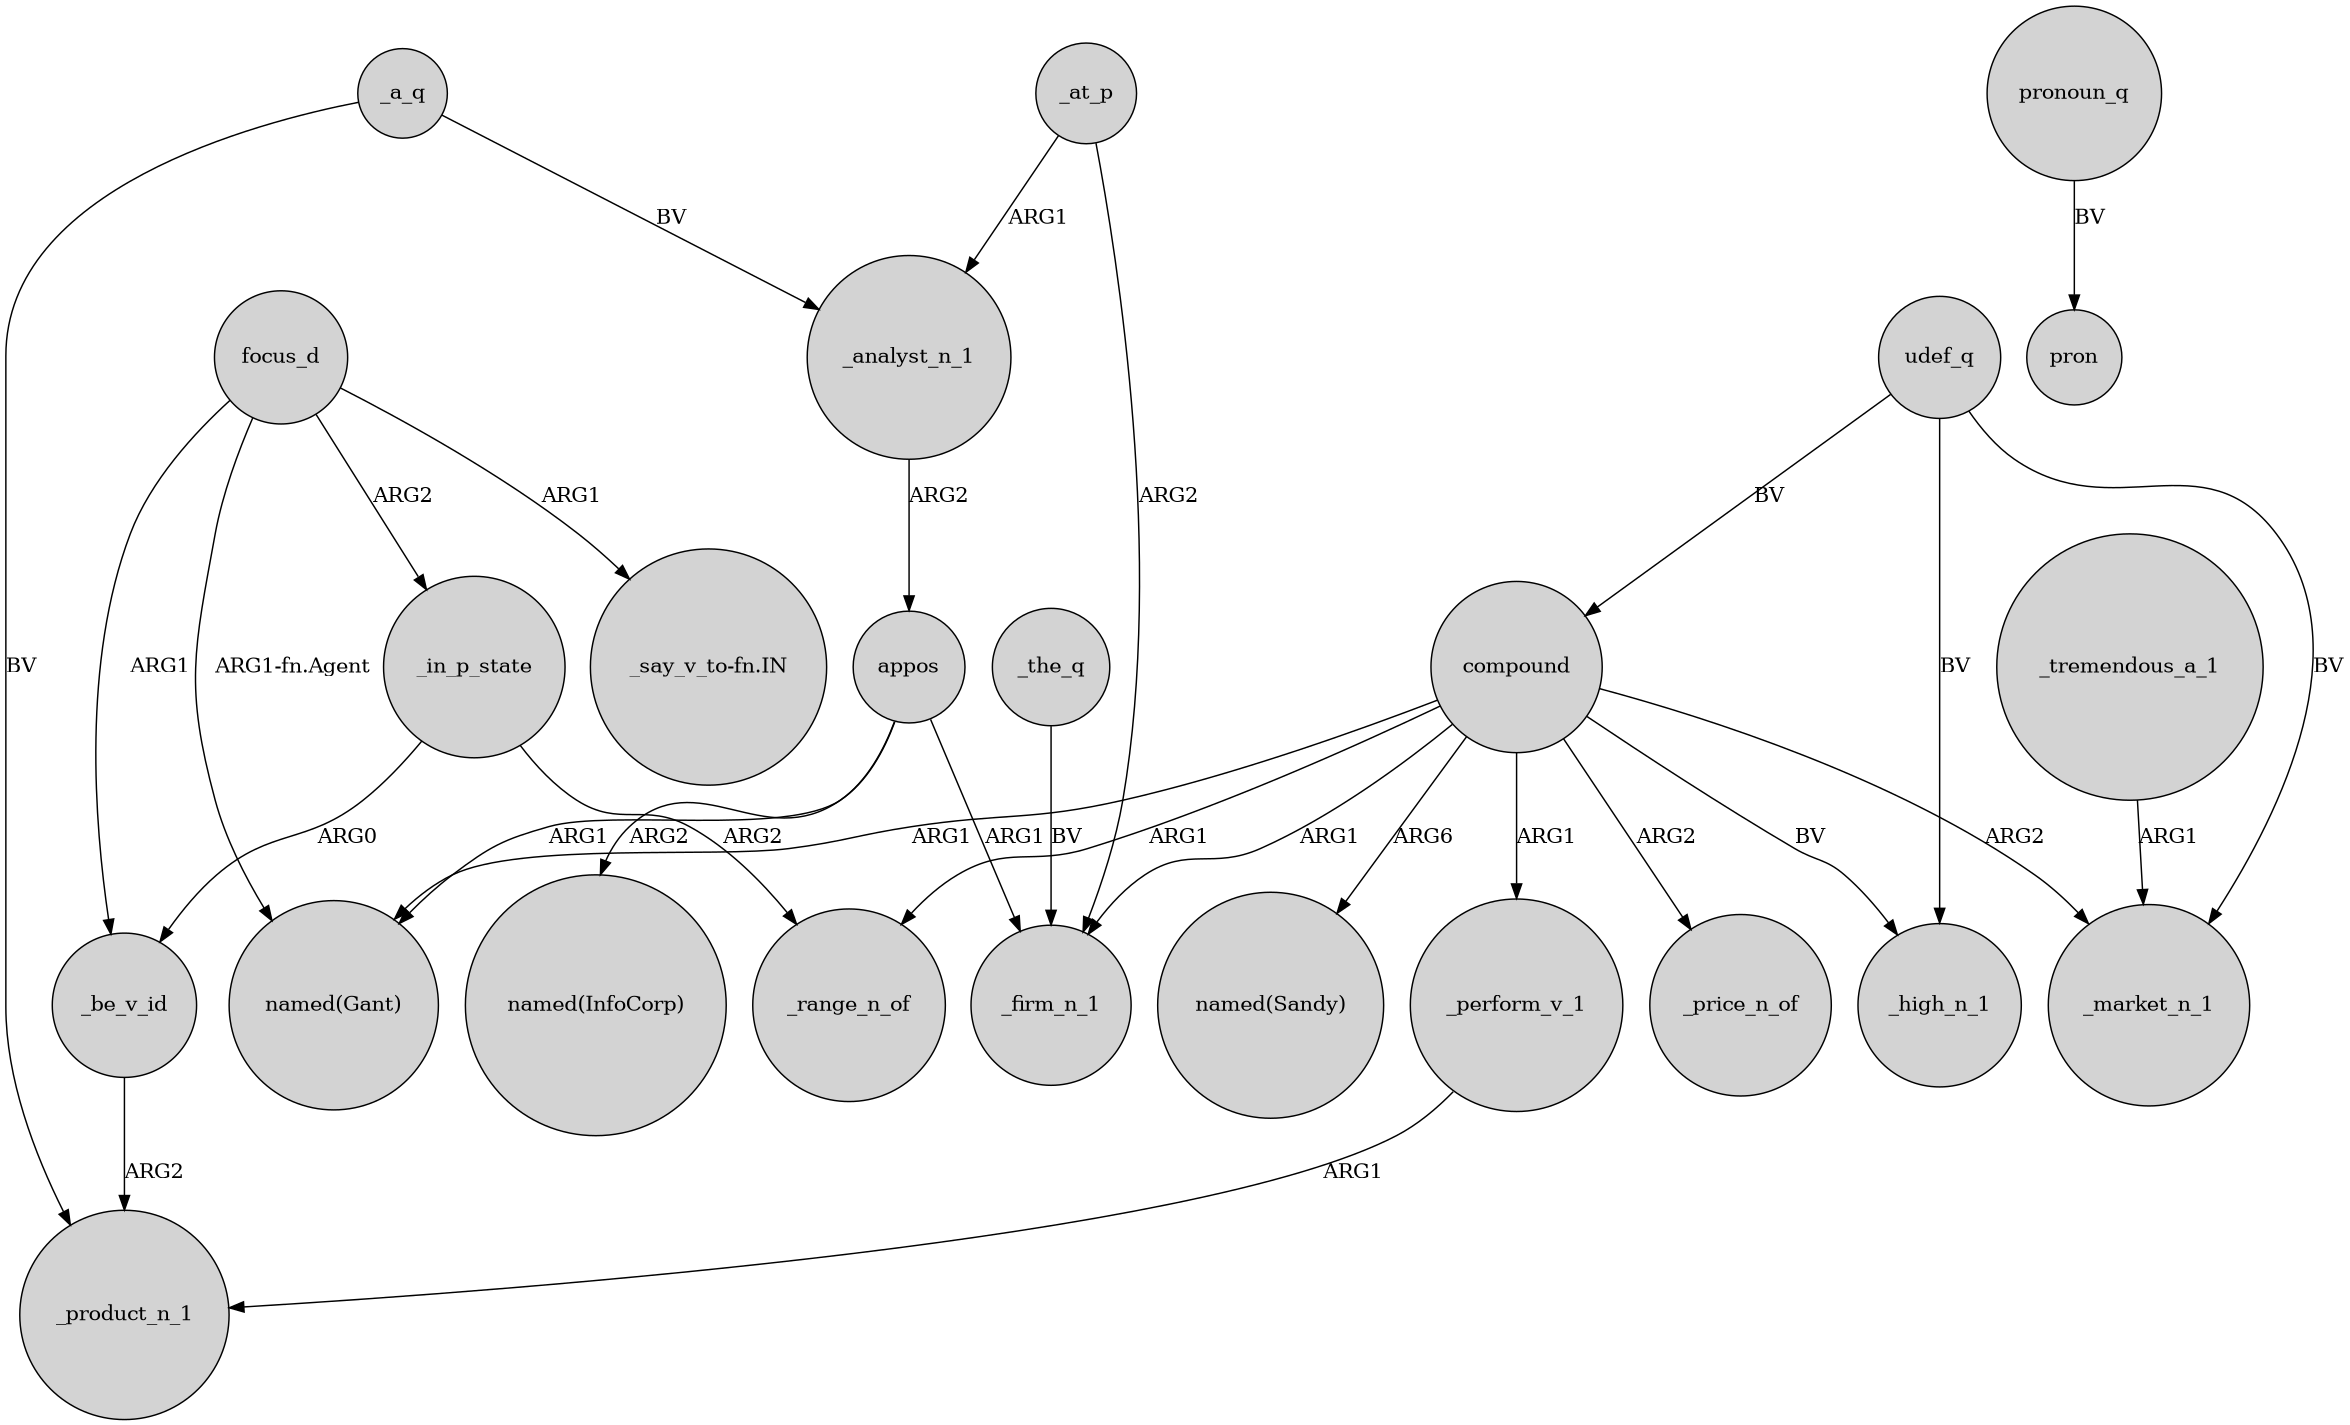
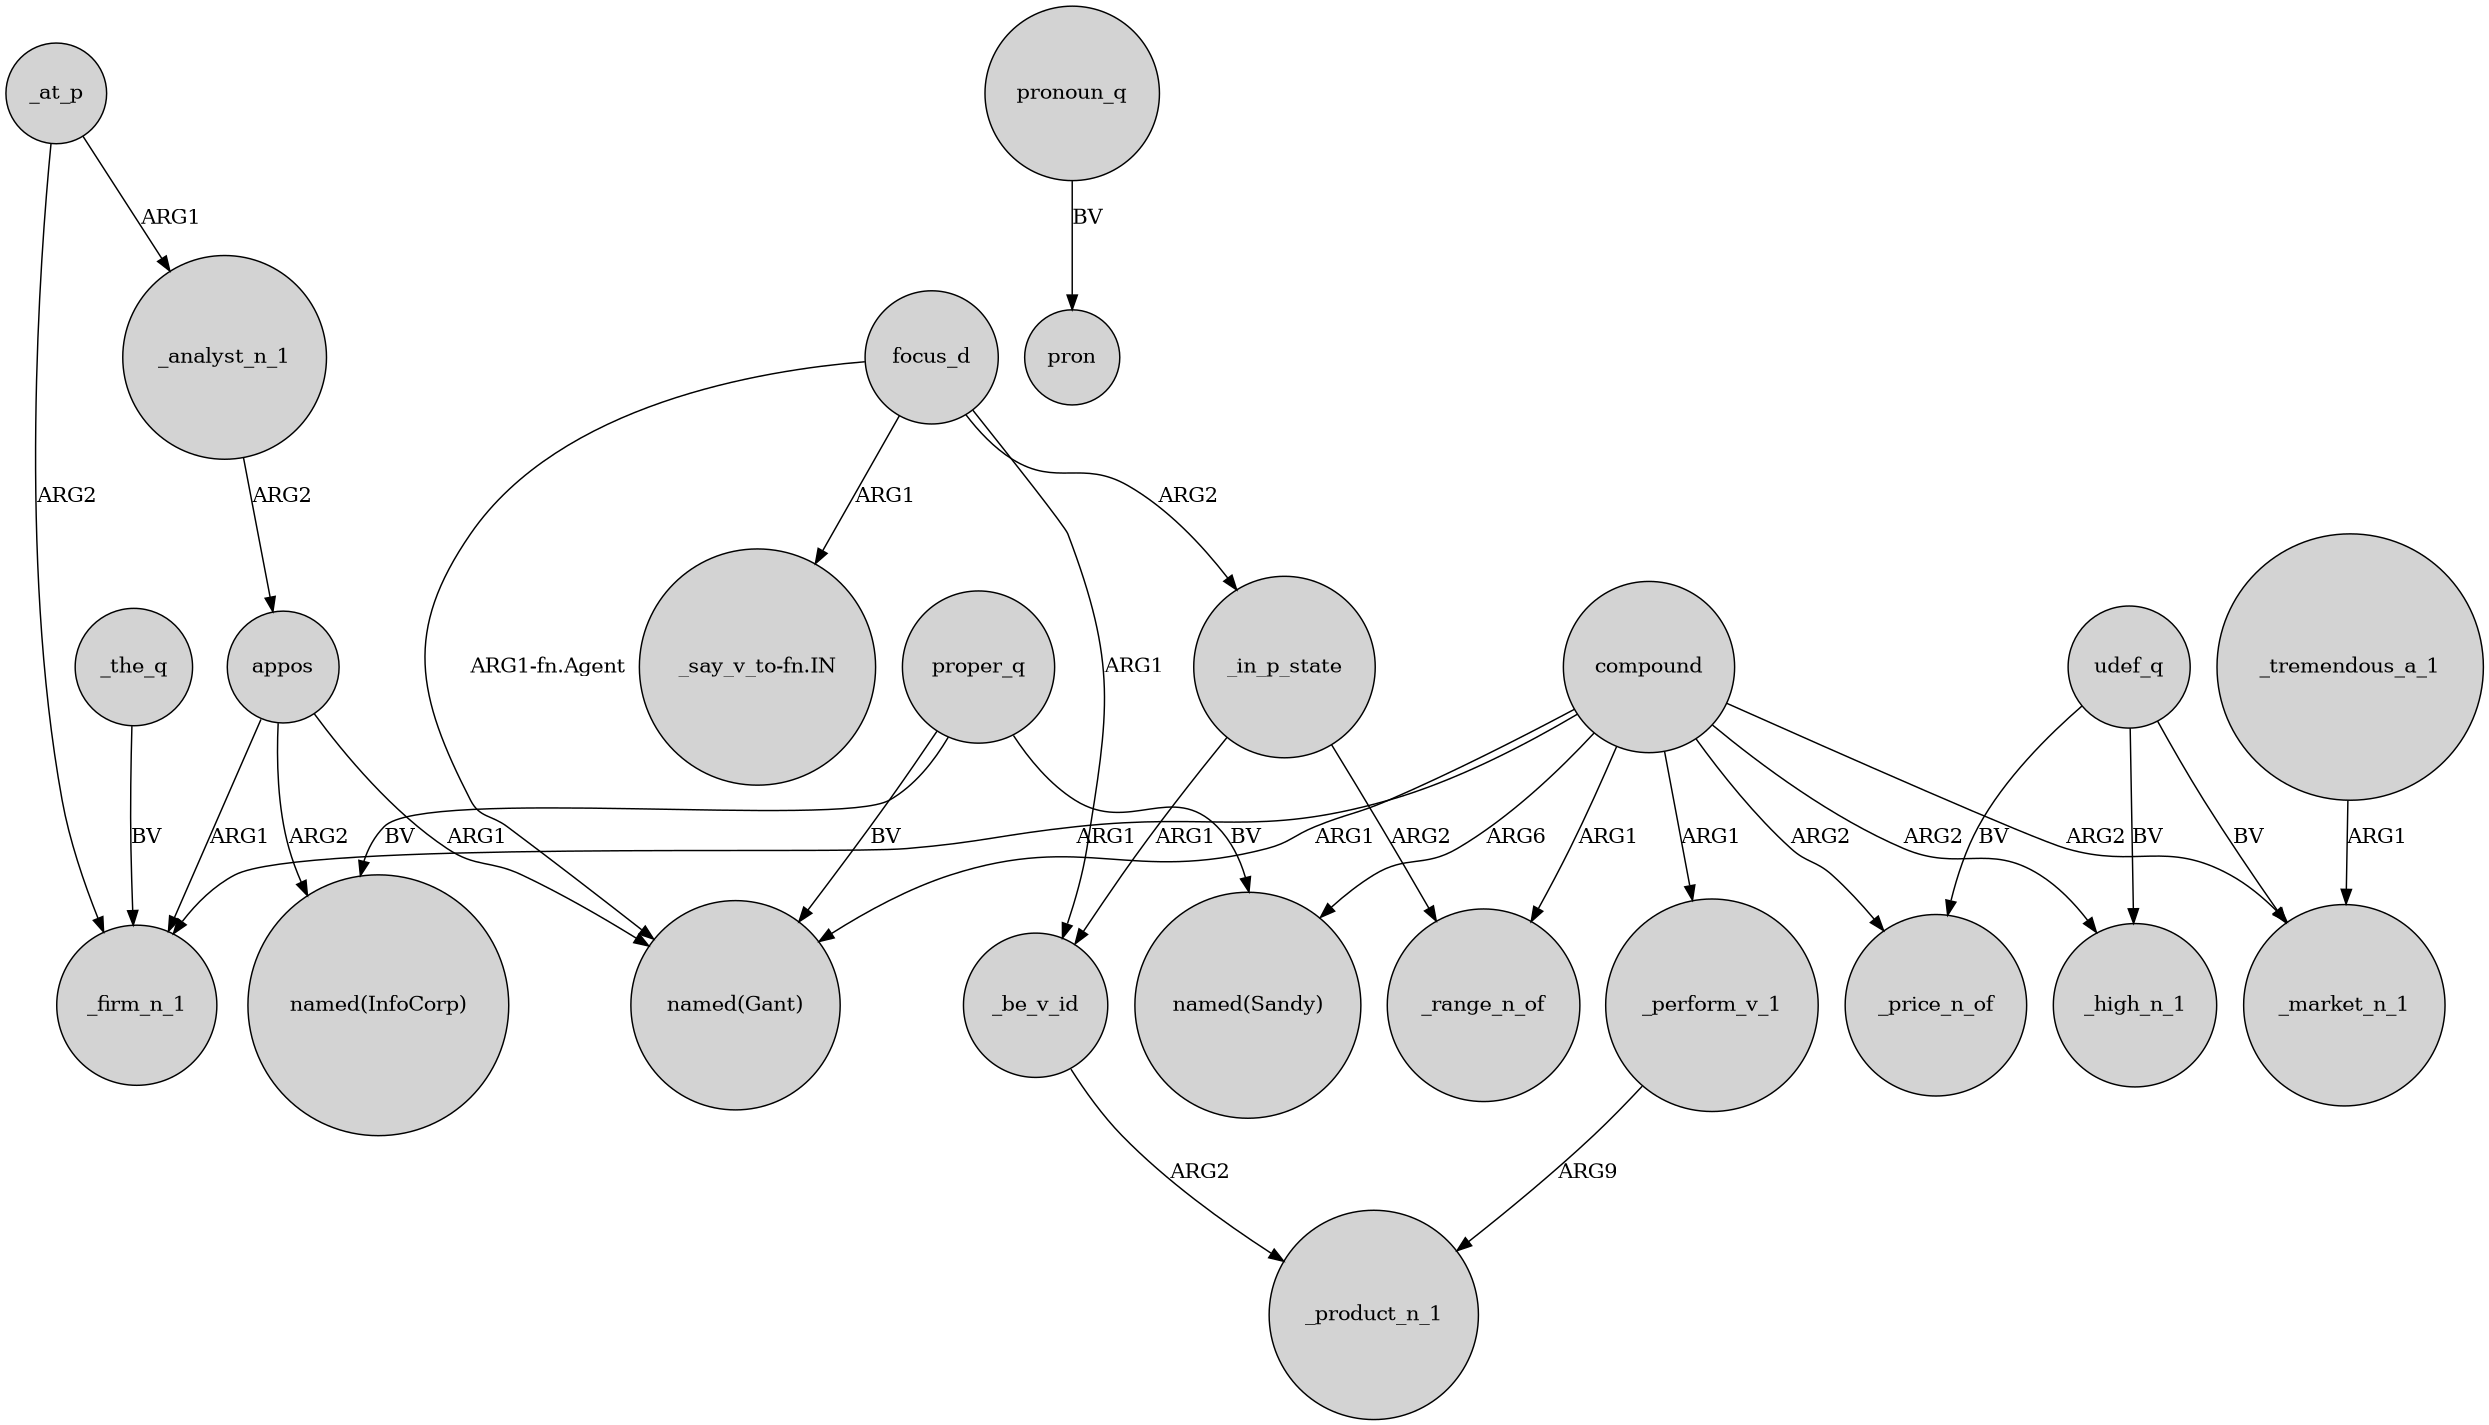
node "_a_q": removed
edge "udef_q" -> "compound": now "udef_q" -> "_price_n_of"
node "proper_q": added
edge "_in_p_state" -> "_be_v_id": label "ARG0" -> "ARG1"
edge "compound" -> "_high_n_1": label "BV" -> "ARG2"
edge "_perform_v_1" -> "_product_n_1": label "ARG1" -> "ARG9"
